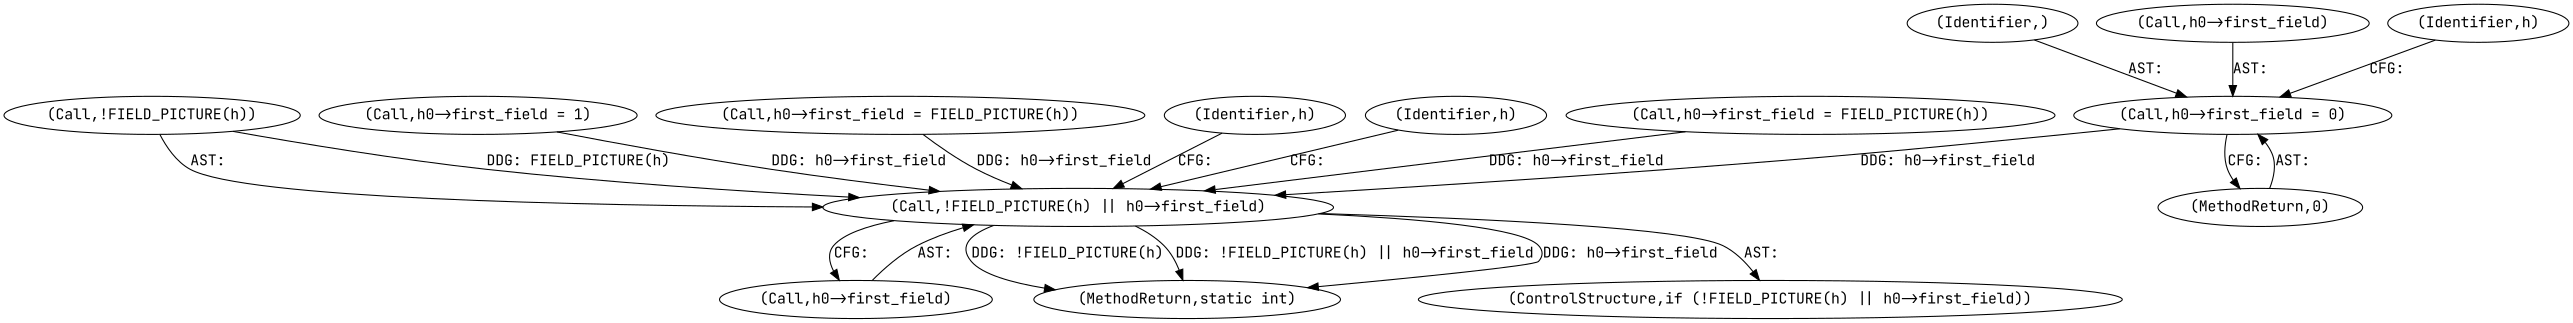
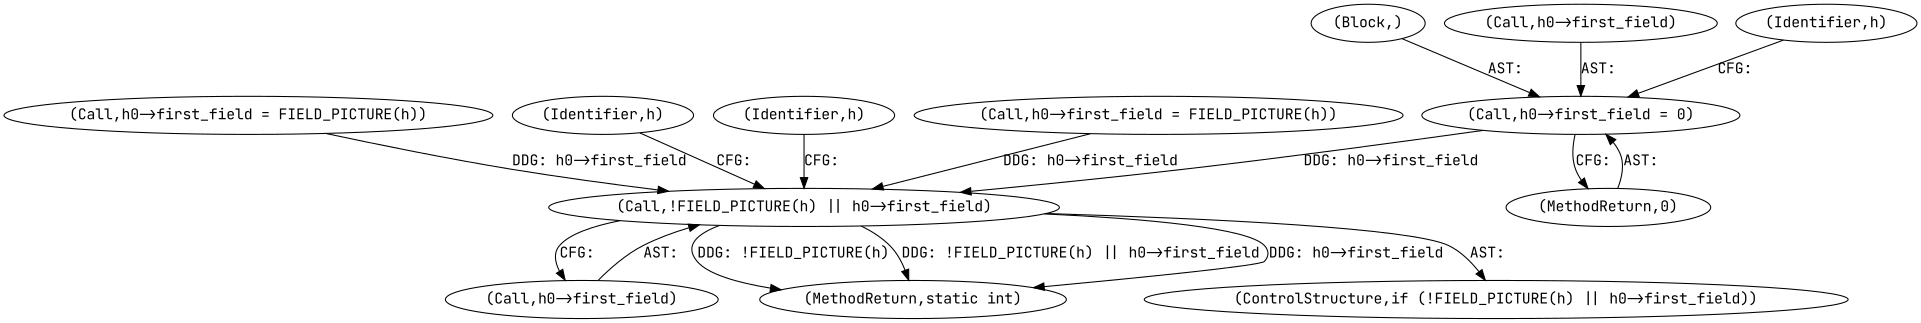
node "(Identifier,)": label "(Identifier,)" -> "(Block,)"
node "(Call,!FIELD_PICTURE(h))": removed
node "(Call,h0->first_field = 1)": removed
